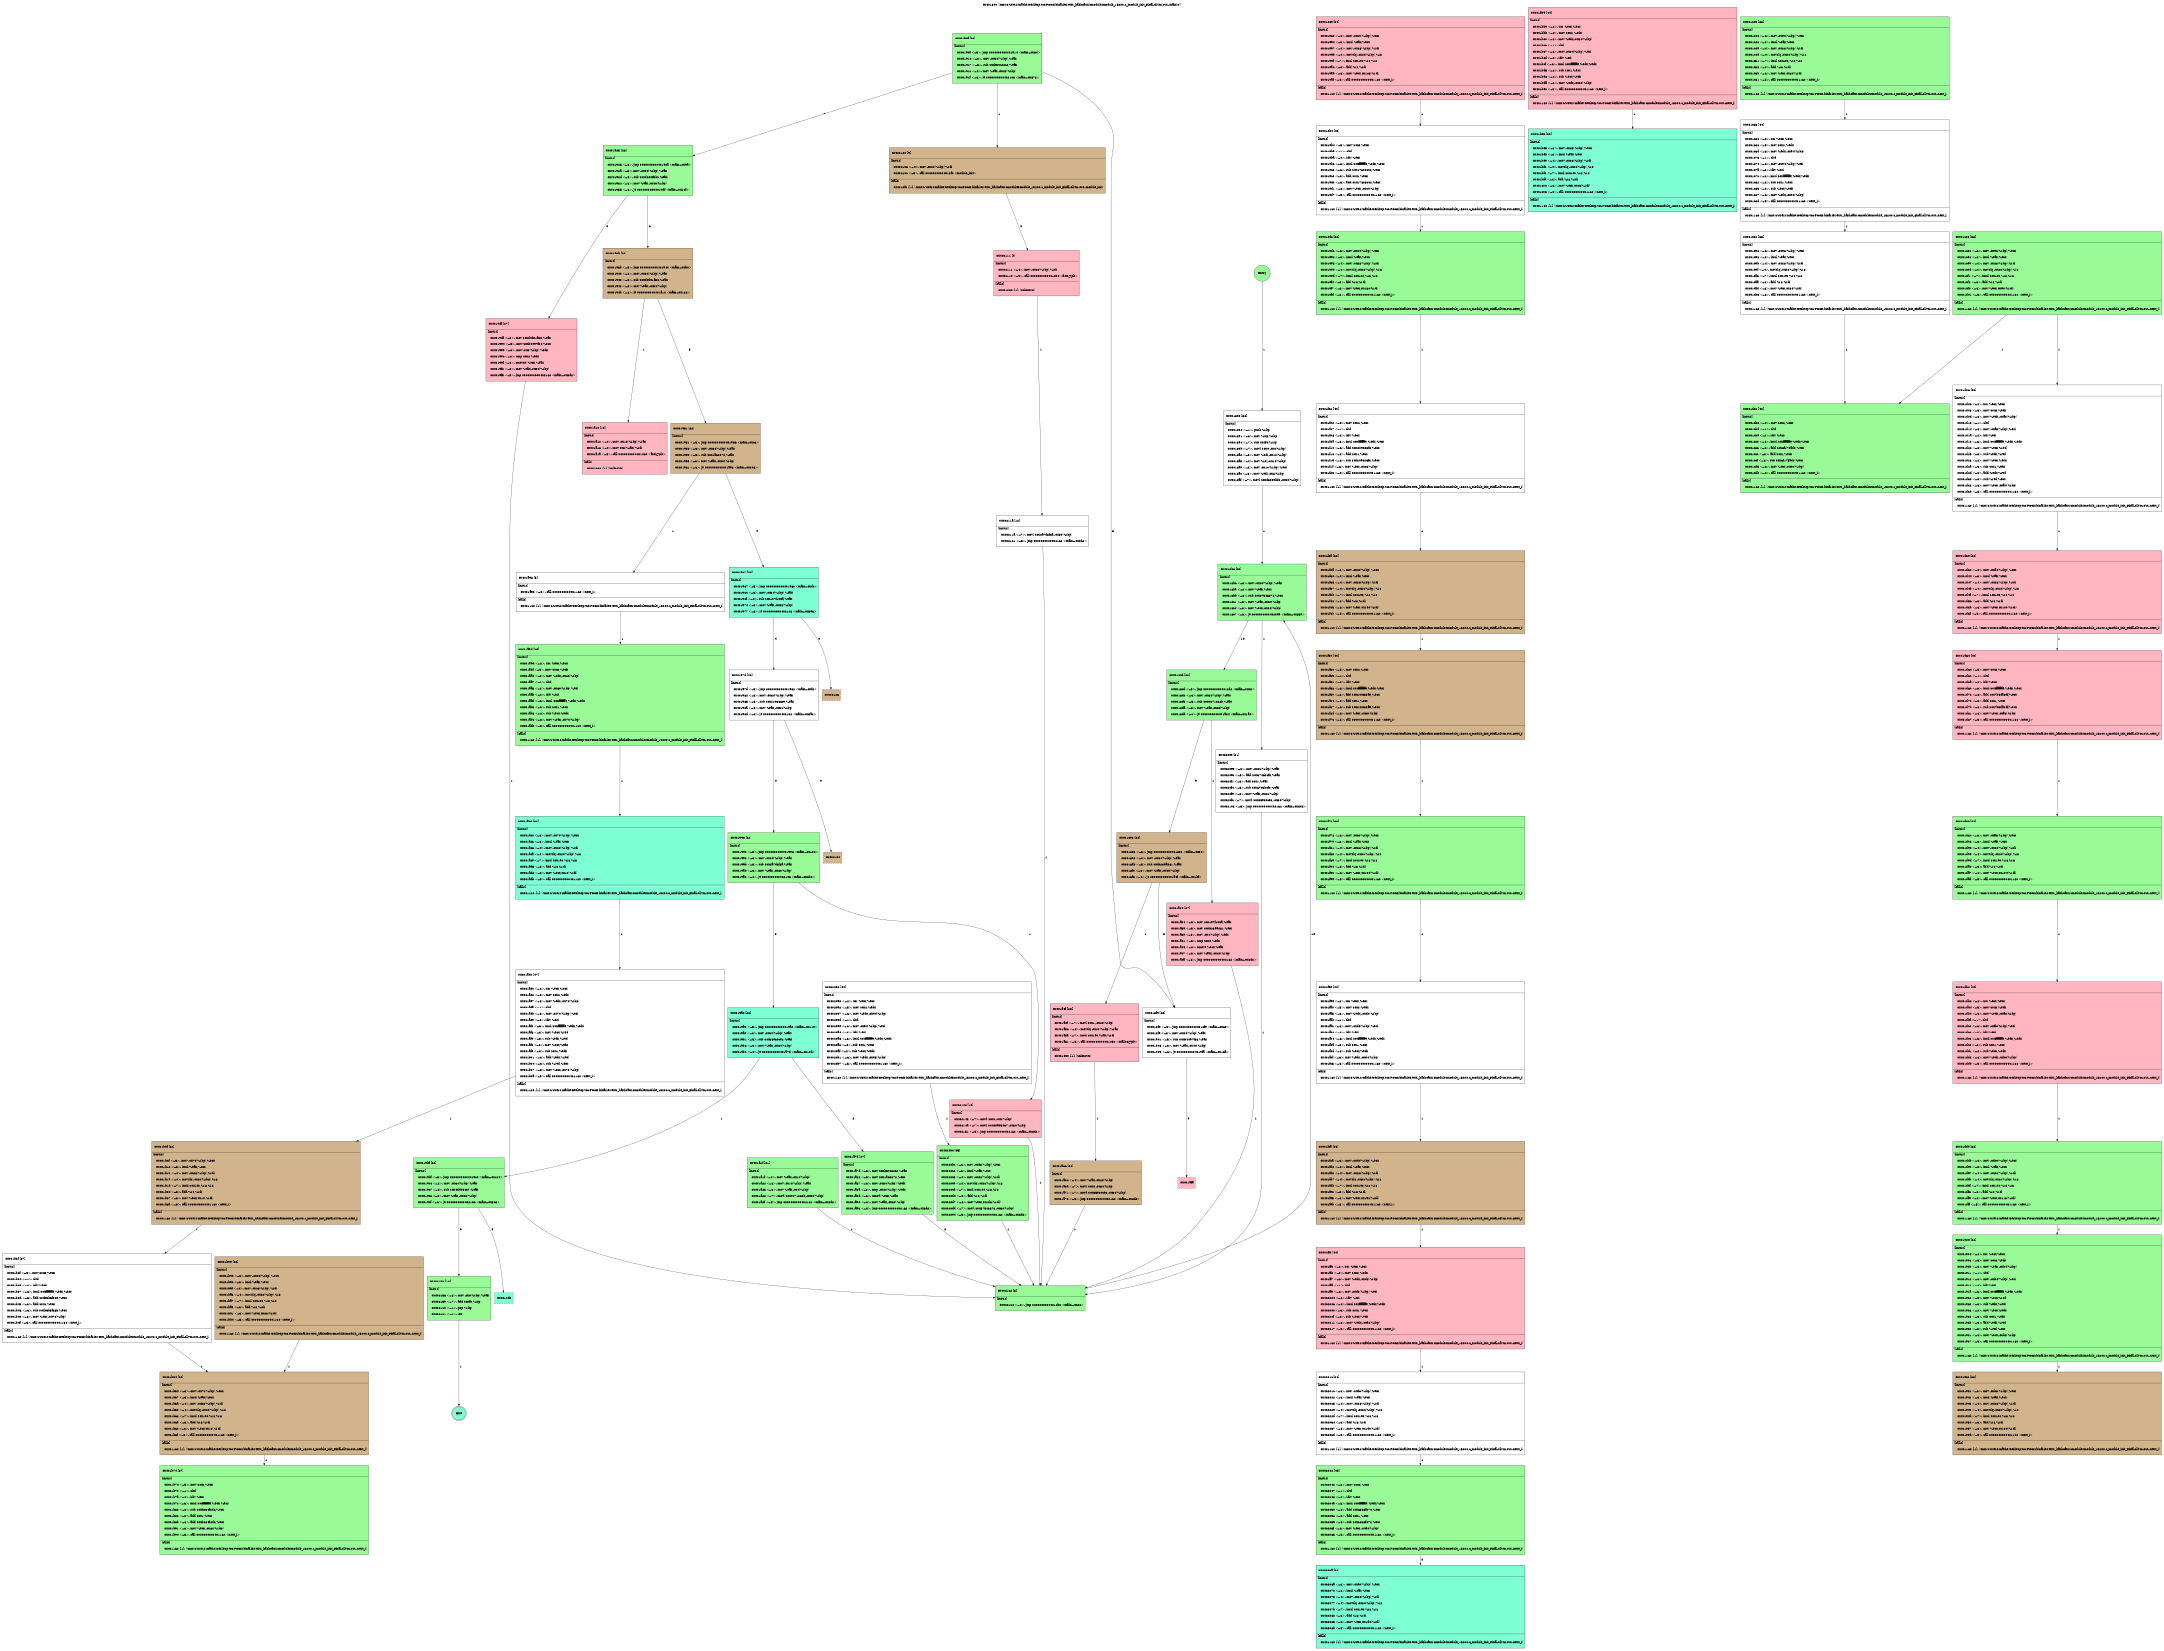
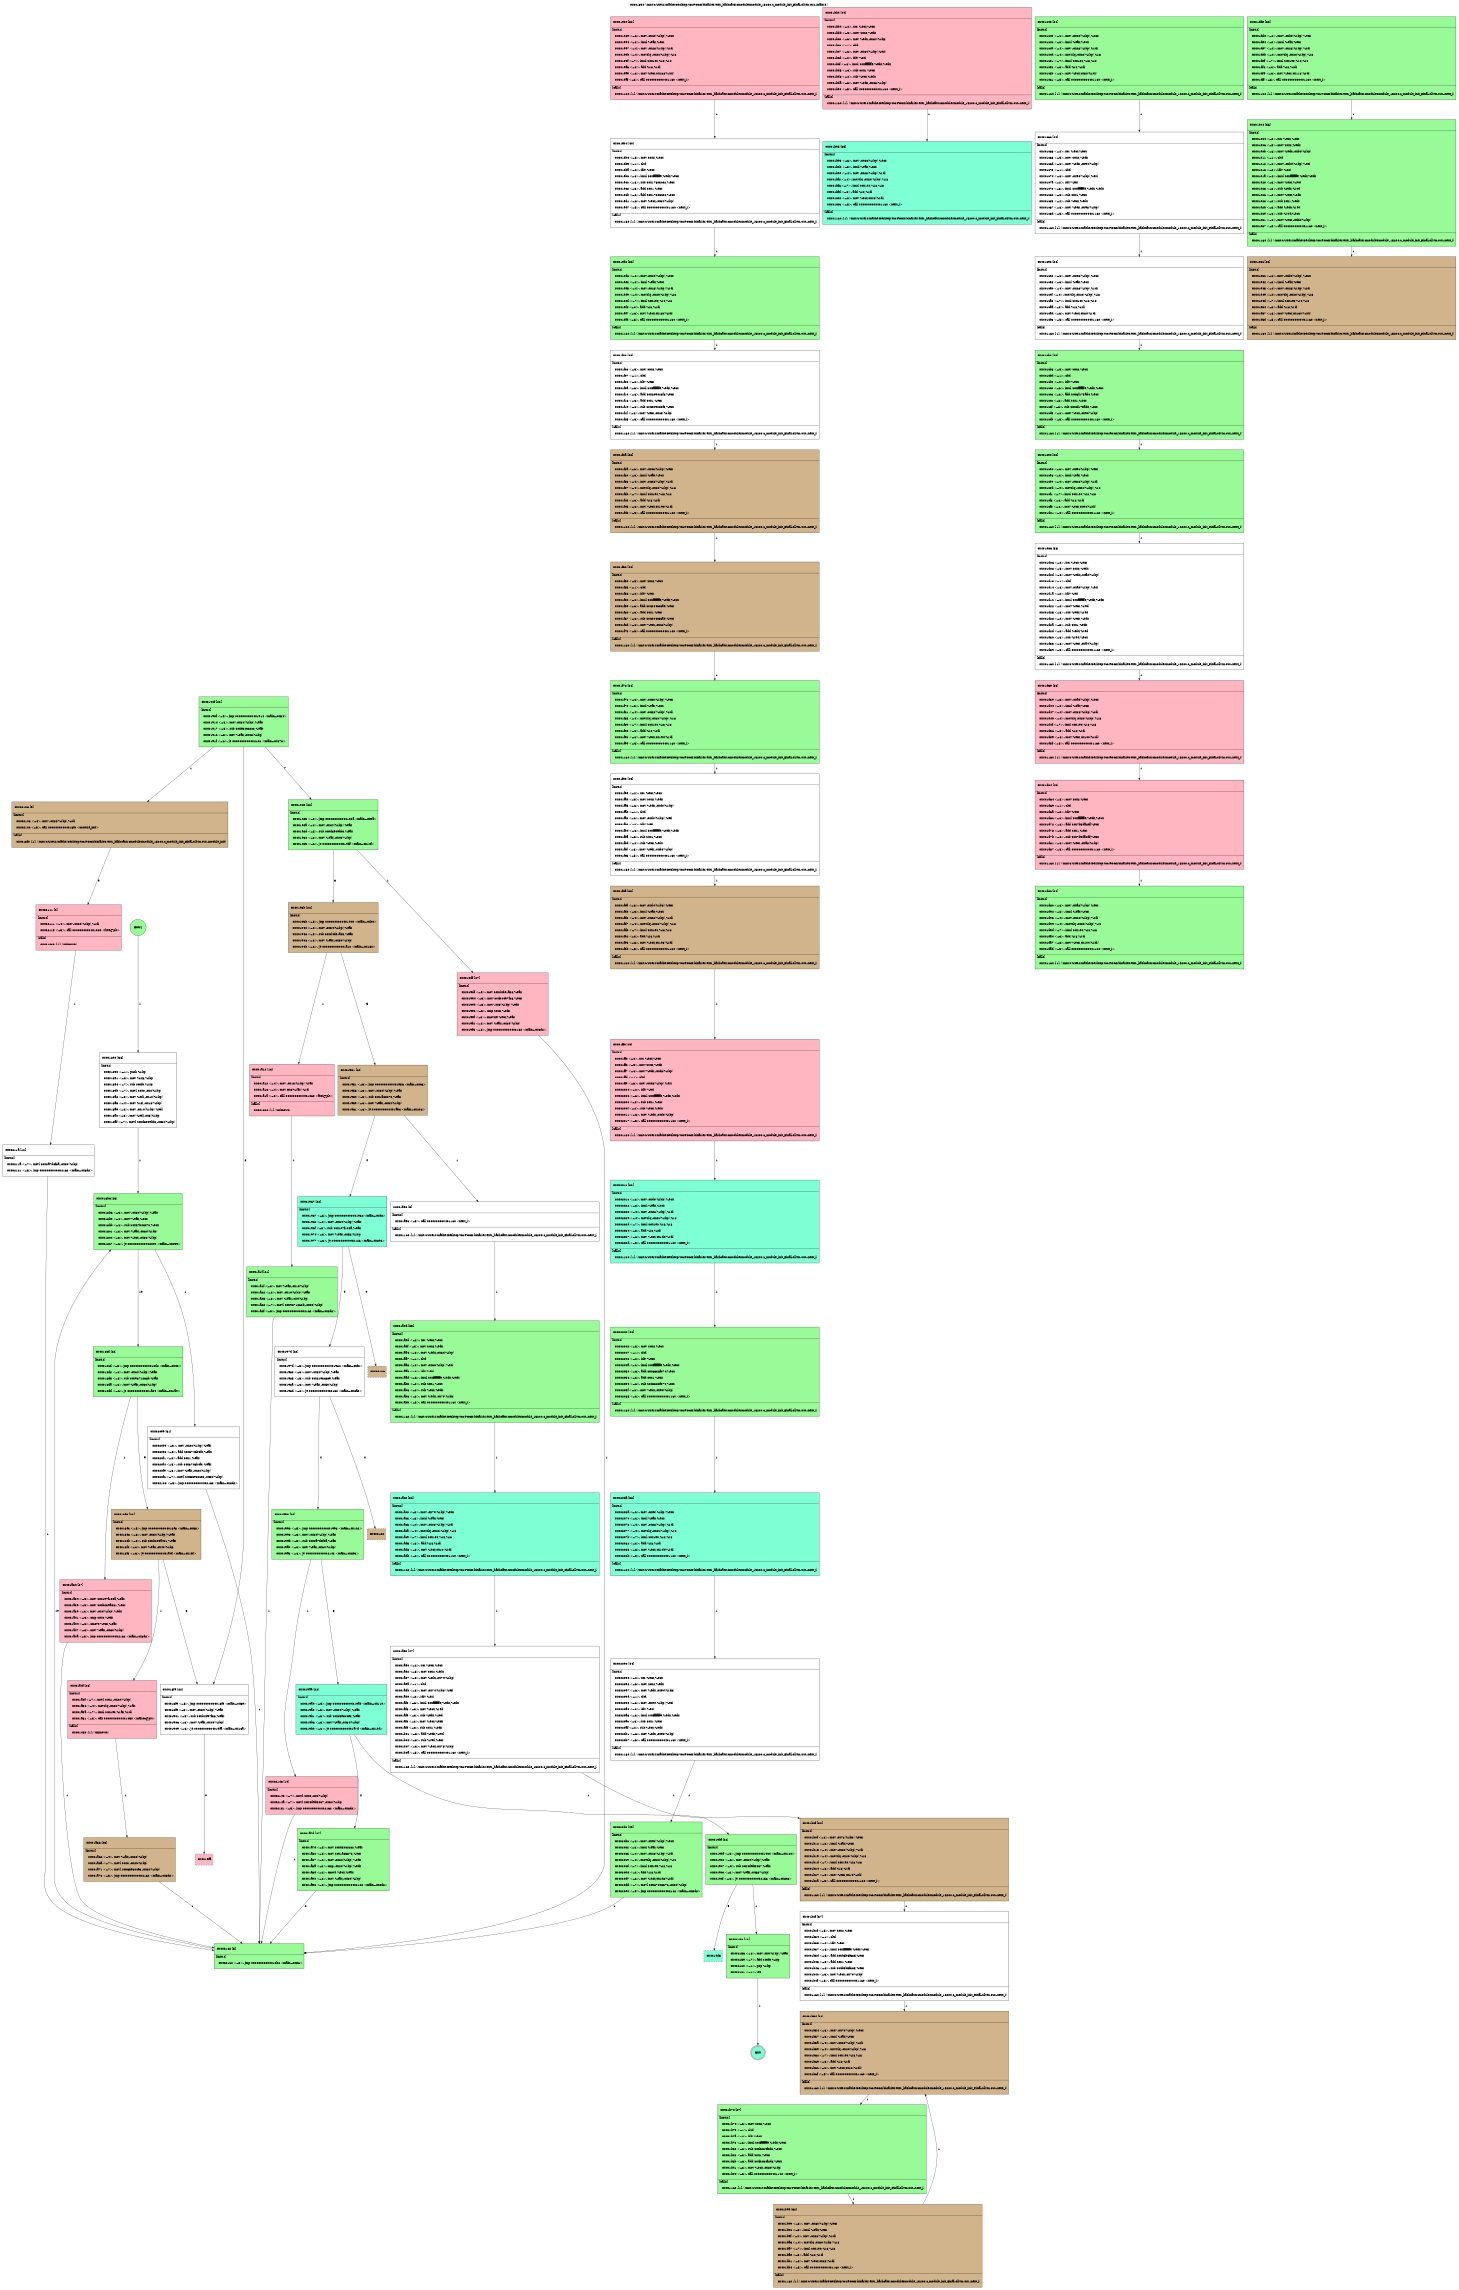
edge "0x401925 [22]" -> "0x4019df [27]": label " 0" -> " 1"
edge "0x401ce0 [38]" -> "0x401cb8 [40]": reversed
node "0x401db2 [44]": removed
edge "0x401a12 [13]" -> "0x401a1f [21]": added, label "1"
edge "0x4019bf [22]" -> "0x402156 [12]": label " 6" -> " 1"
node "0x40201c [38]": fillcolor white -> aquamarine
edge "0x402042 [40]" -> "0x40206a [38]": label " 2" -> " 1"
edge "0x40206a [38]" -> "0x402090 [44]": added, label "1"
edge "0x401b74 [37]" -> "0x401b99 [32]": added, label "1"
